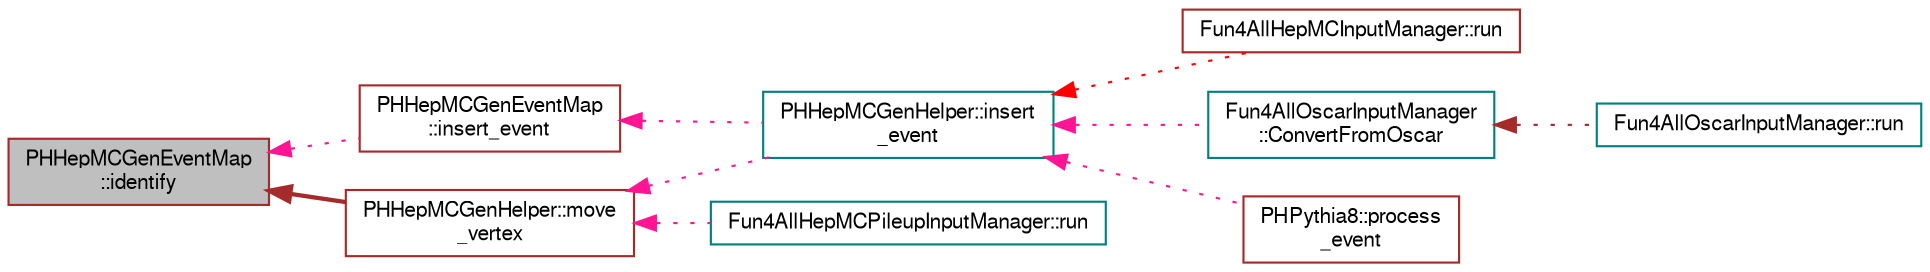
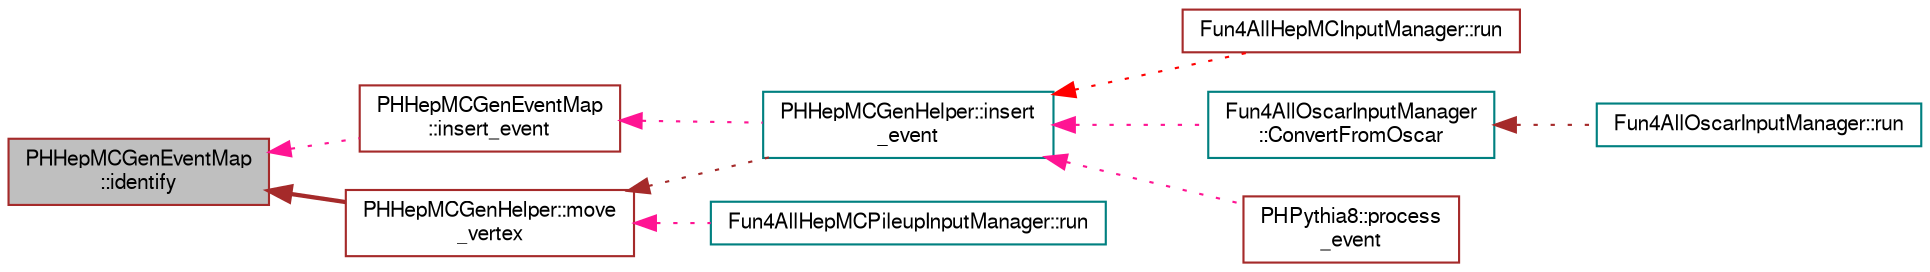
edge "PHHepMCGenHelper::insert _event" -> "PHHepMCGenHelper::move _vertex": color deeppink -> brown
